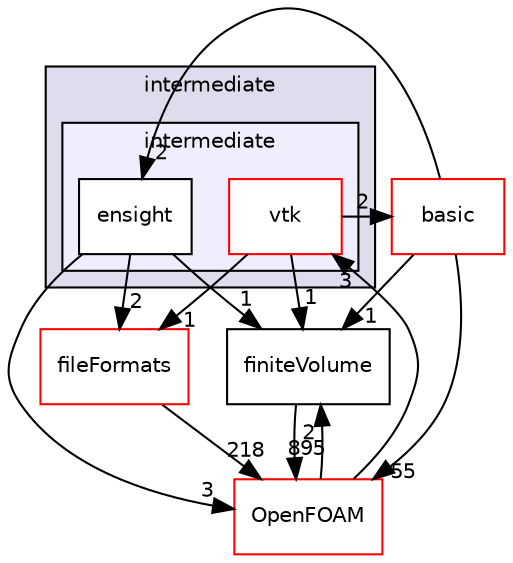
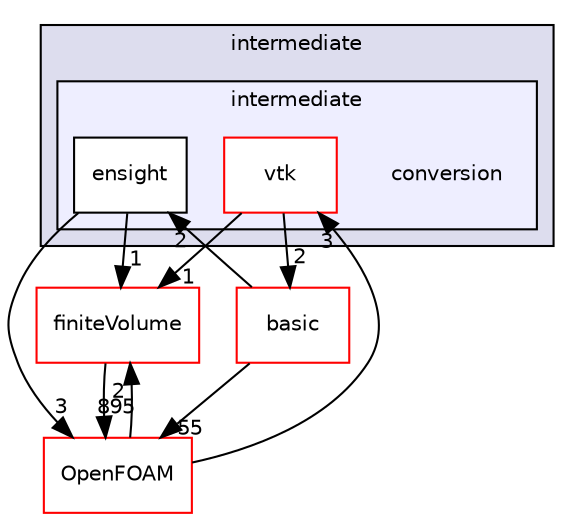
node "conversion": added
edge "basic" -> "finiteVolume": removed
node "fileFormats": removed
node "finiteVolume": color black -> red
